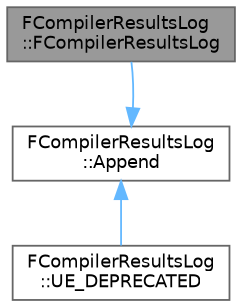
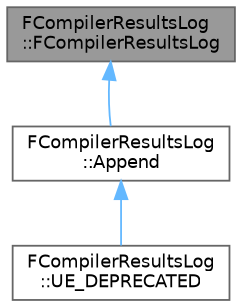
edge "FCompilerResultsLog ::FCompilerResultsLog" -> "FCompilerResultsLog ::Append": reversed
